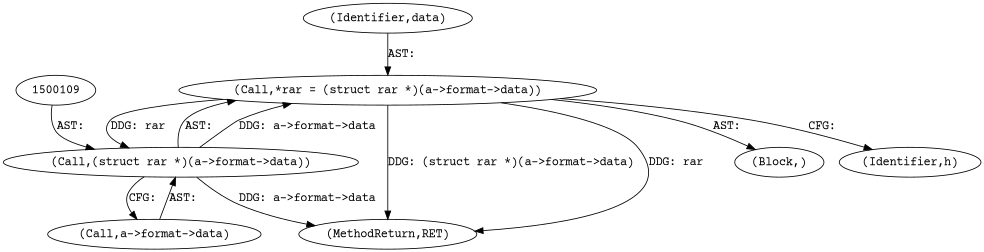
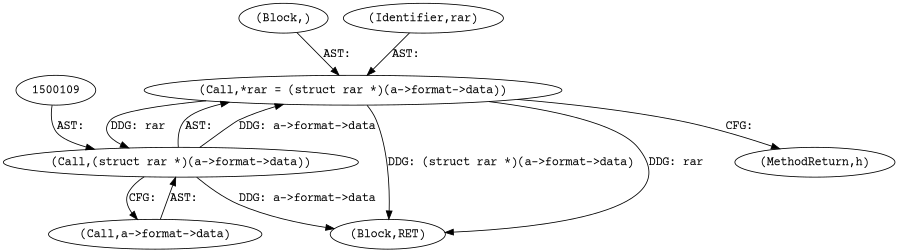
node "(Identifier,data)": label "(Identifier,data)" -> "(Identifier,rar)"
edge "(Call,*rar = (struct rar *)(a->format->data))" -> "(Block,)": reversed
node "(Identifier,h)": label "(Identifier,h)" -> "(MethodReturn,h)"
node "(MethodReturn,RET)": label "(MethodReturn,RET)" -> "(Block,RET)"
